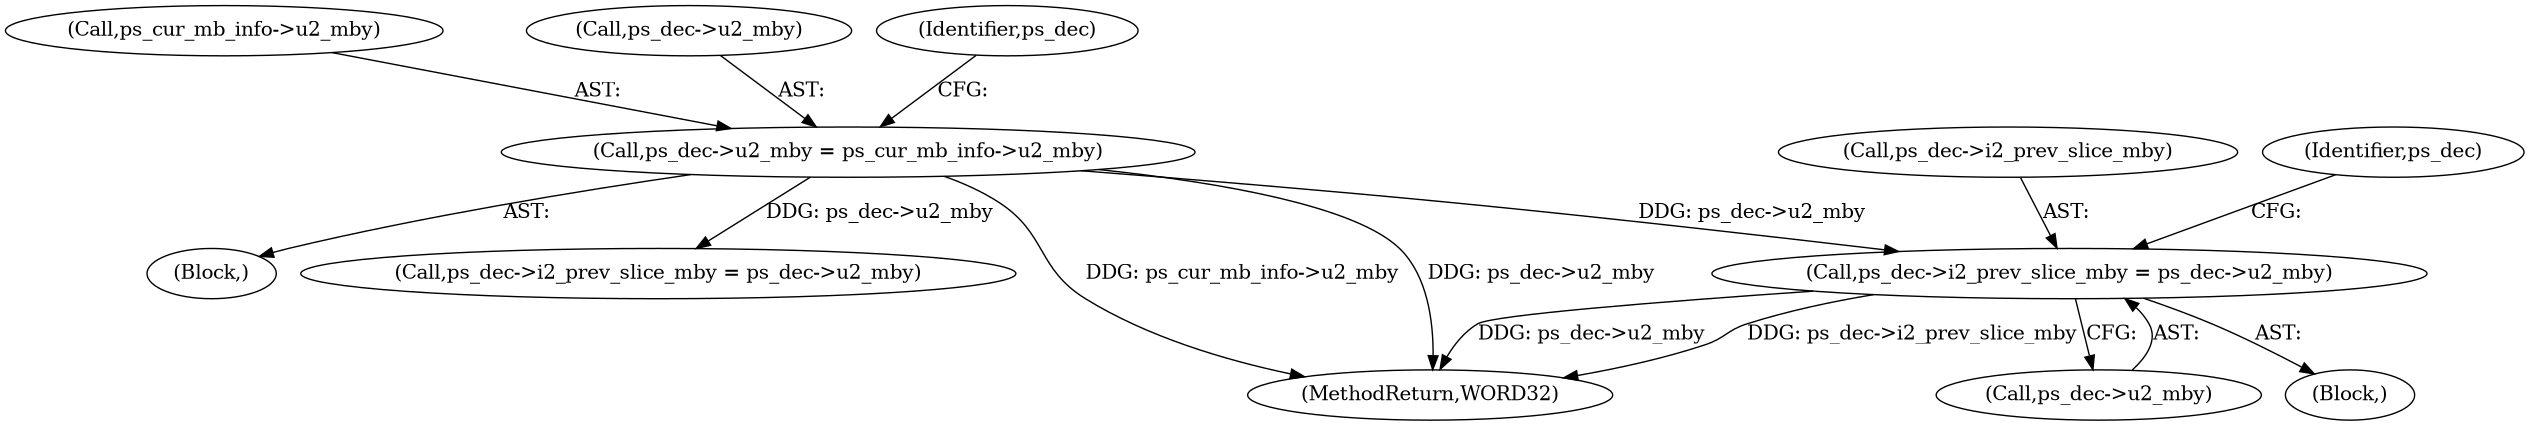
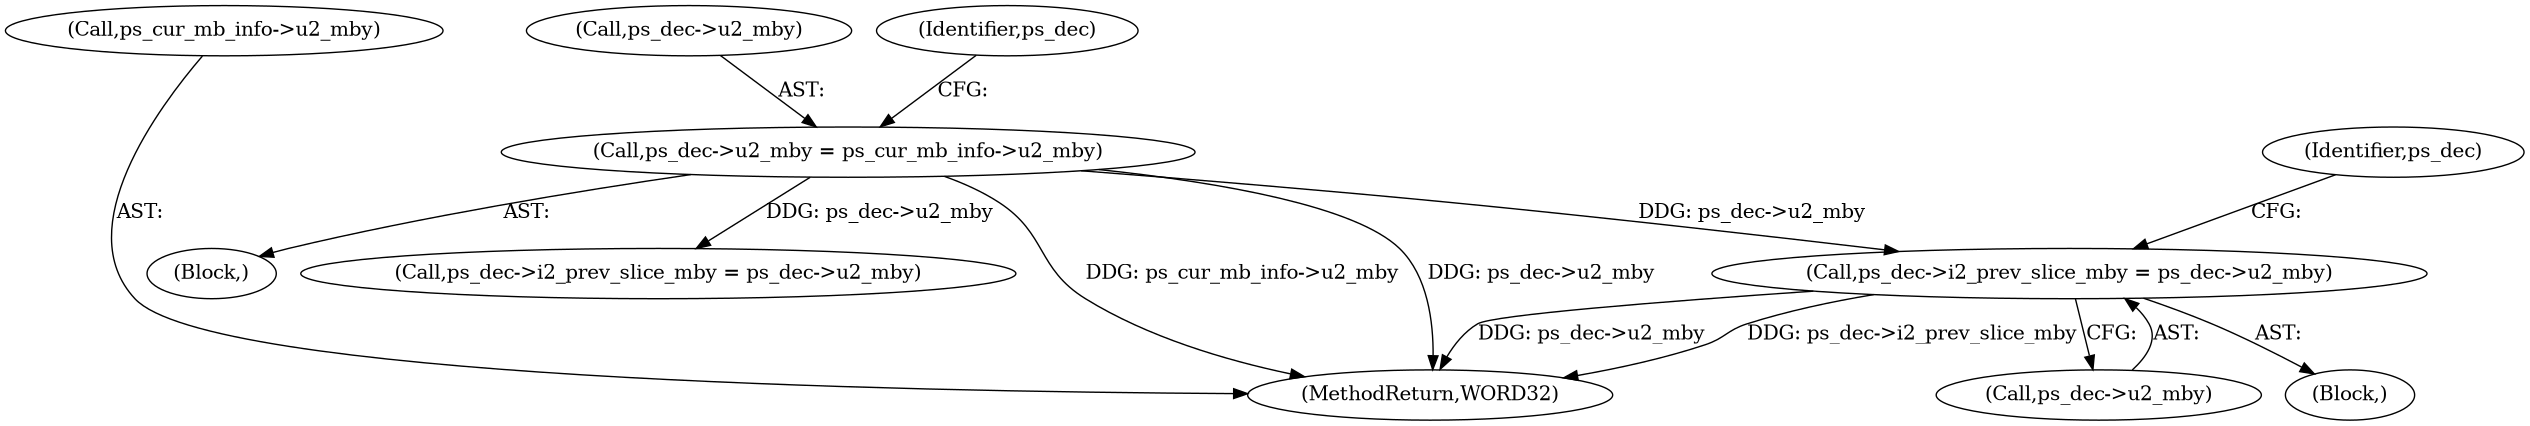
edge "(Call,ps_cur_mb_info->u2_mby)" -> "(Call,ps_dec->u2_mby = ps_cur_mb_info->u2_mby)": now "(Call,ps_cur_mb_info->u2_mby)" -> "(MethodReturn,WORD32)"
node "(Call,ps_dec->i2_prev_slice_mby)": removed
